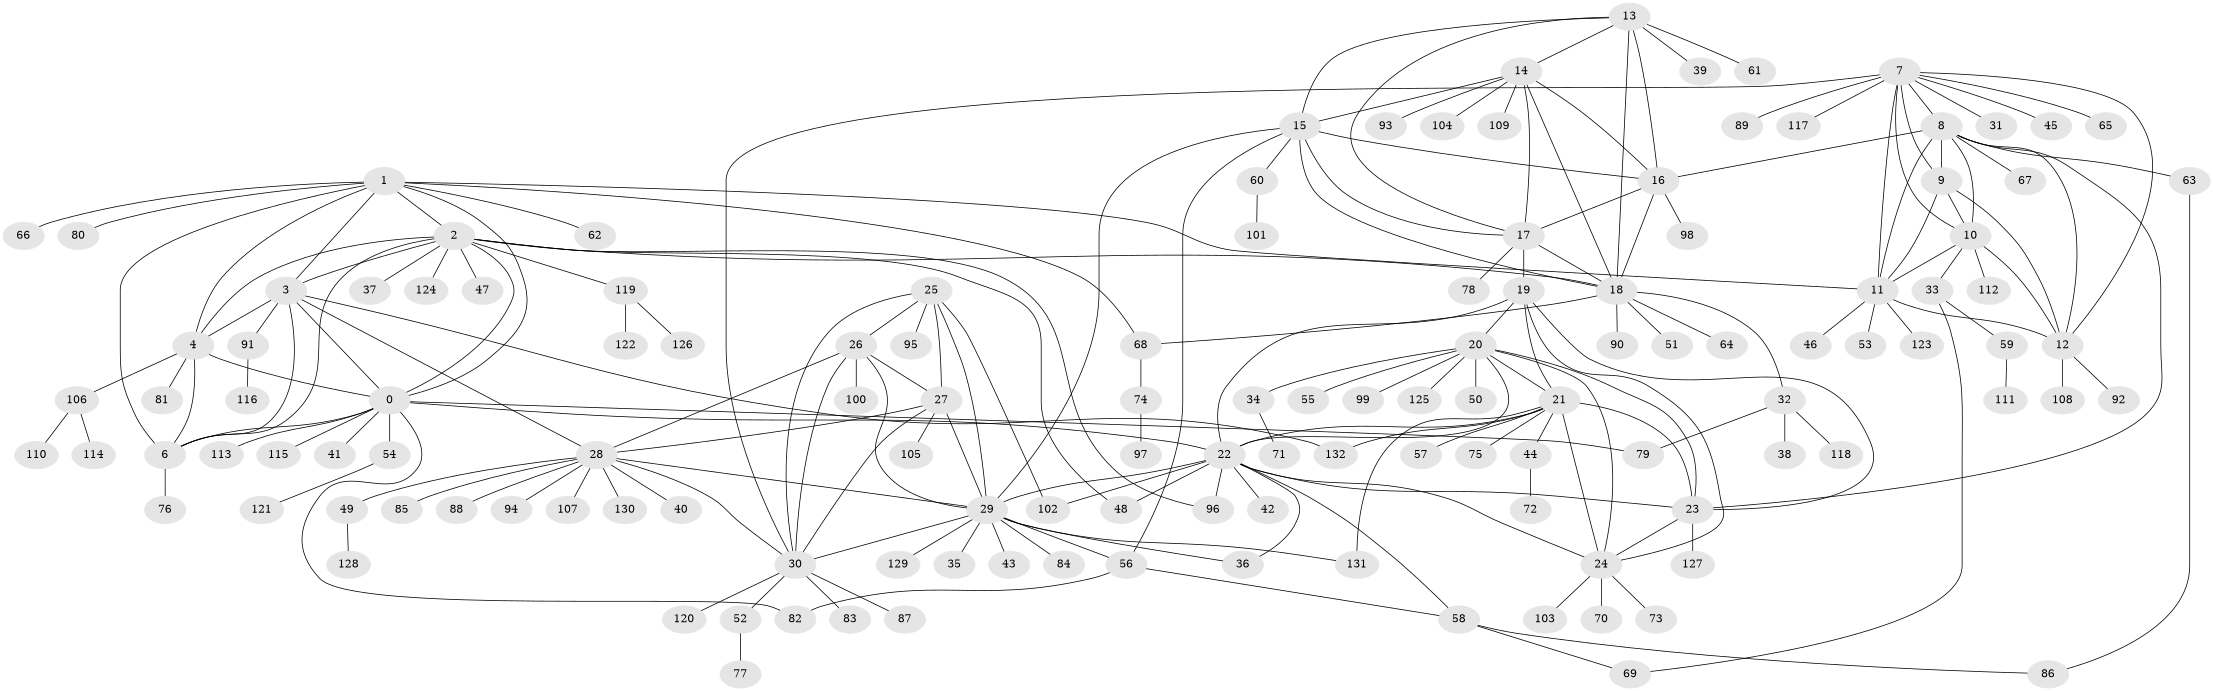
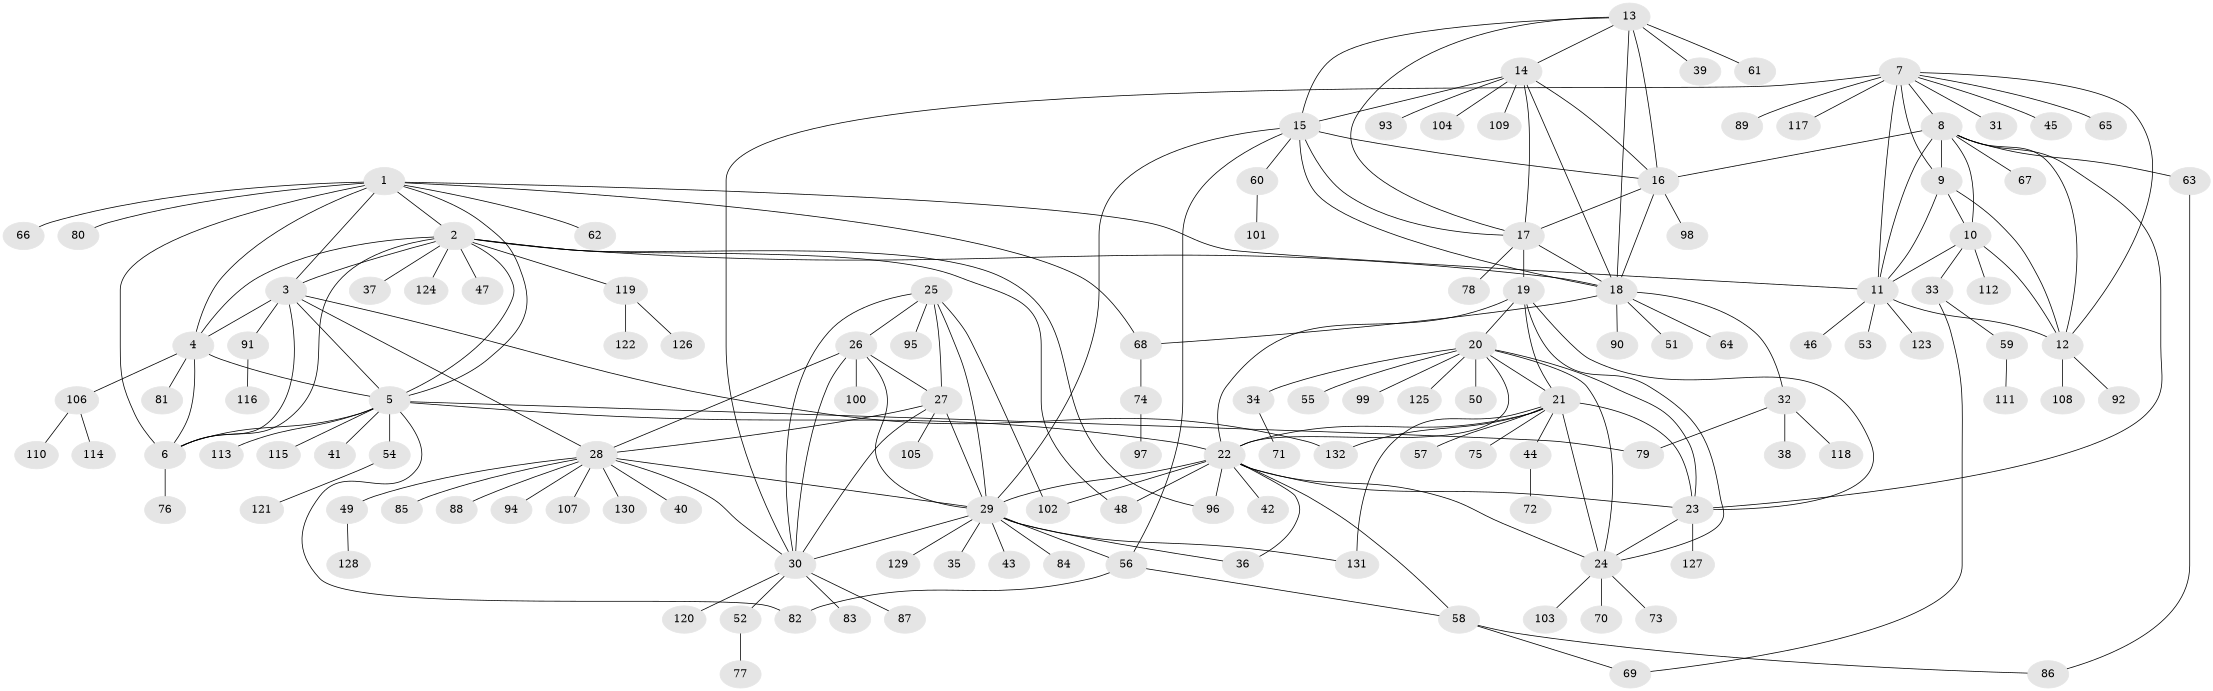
edge "7" -- "10": removed
node "0": label "0" -> "5"
